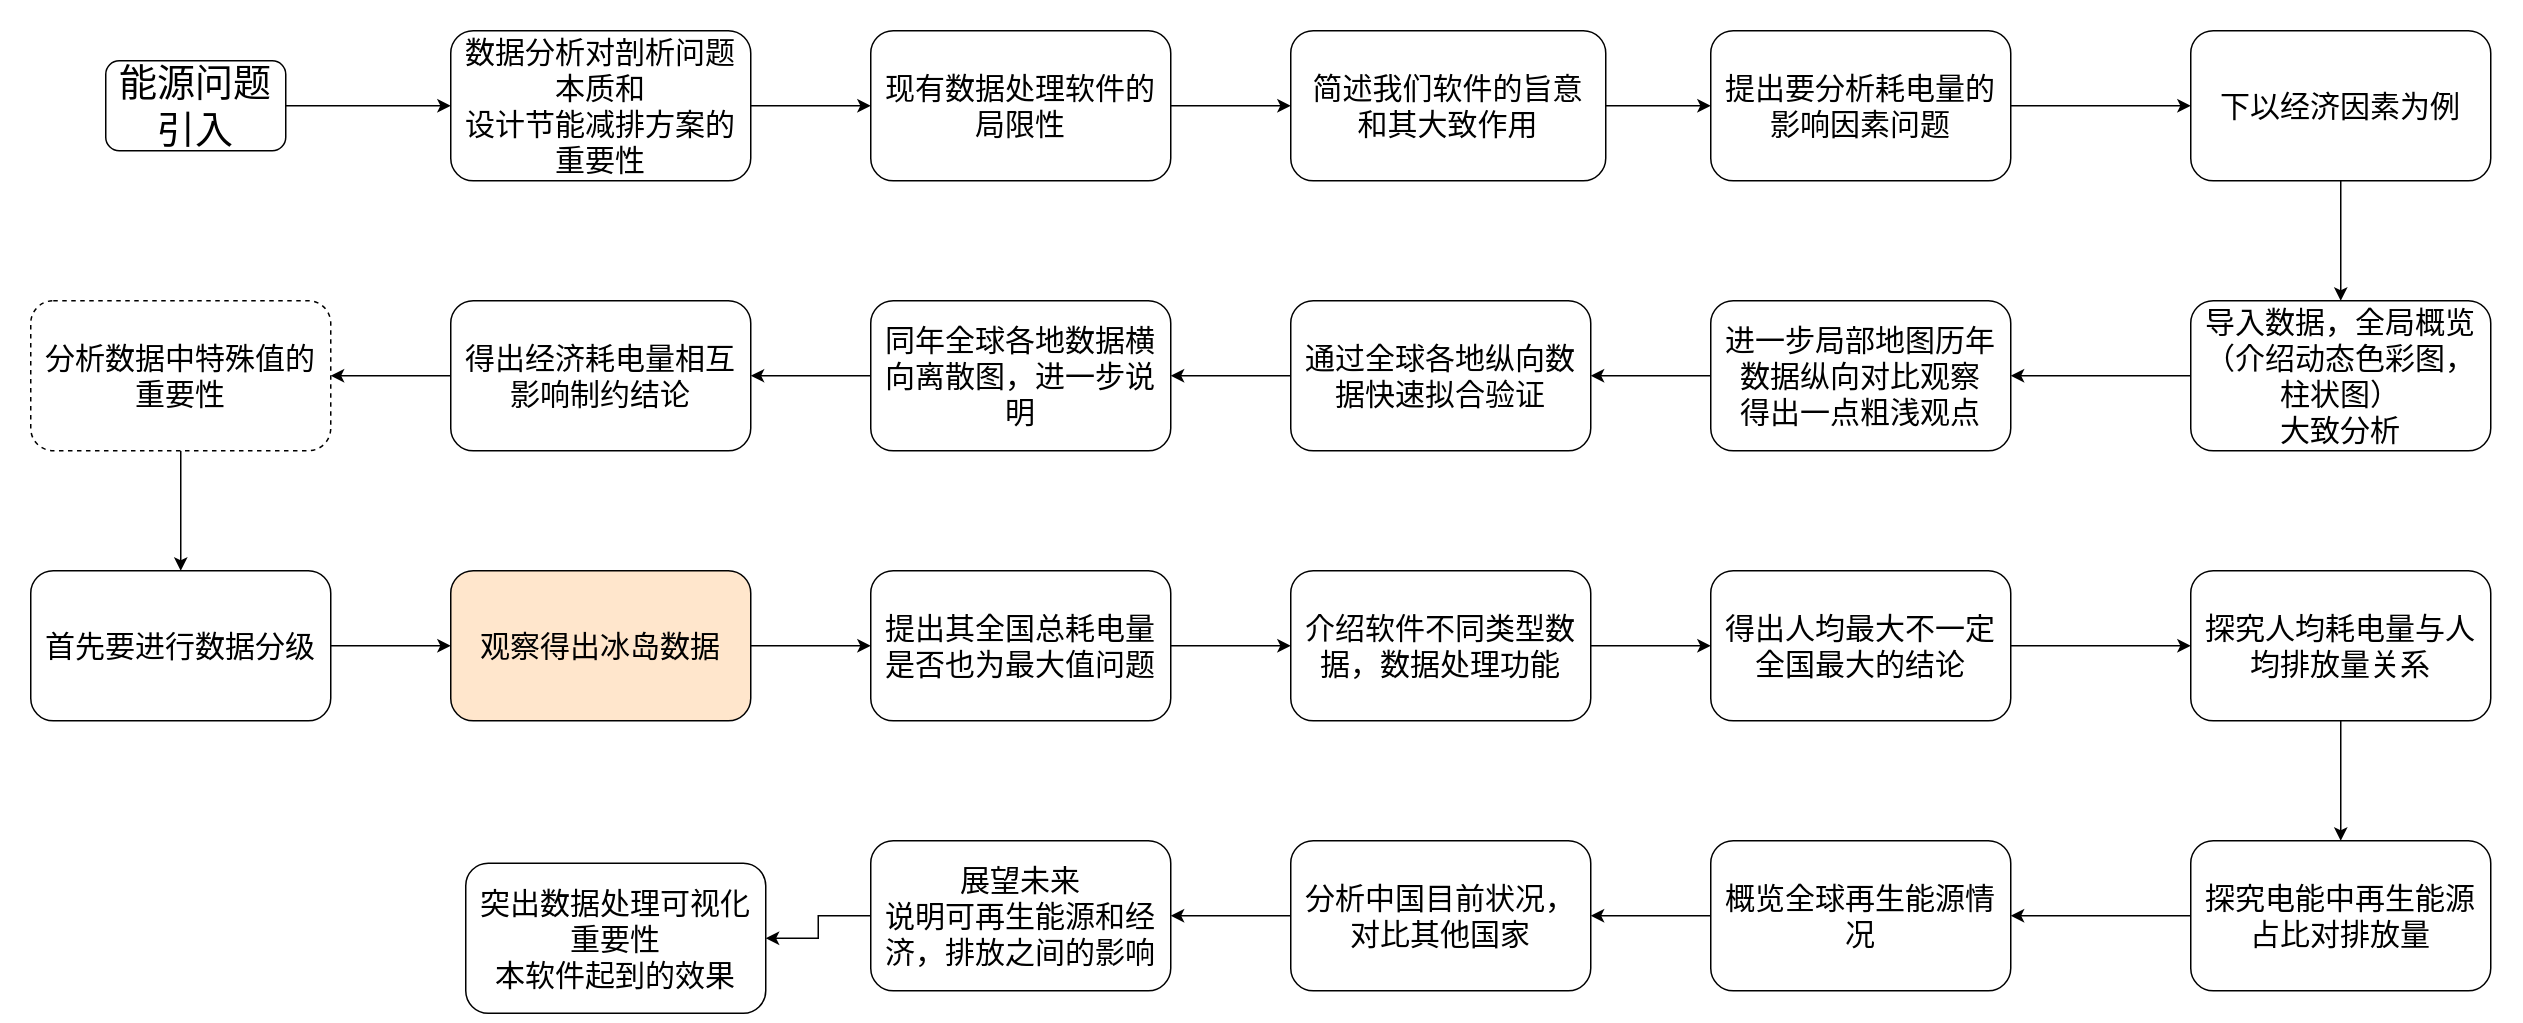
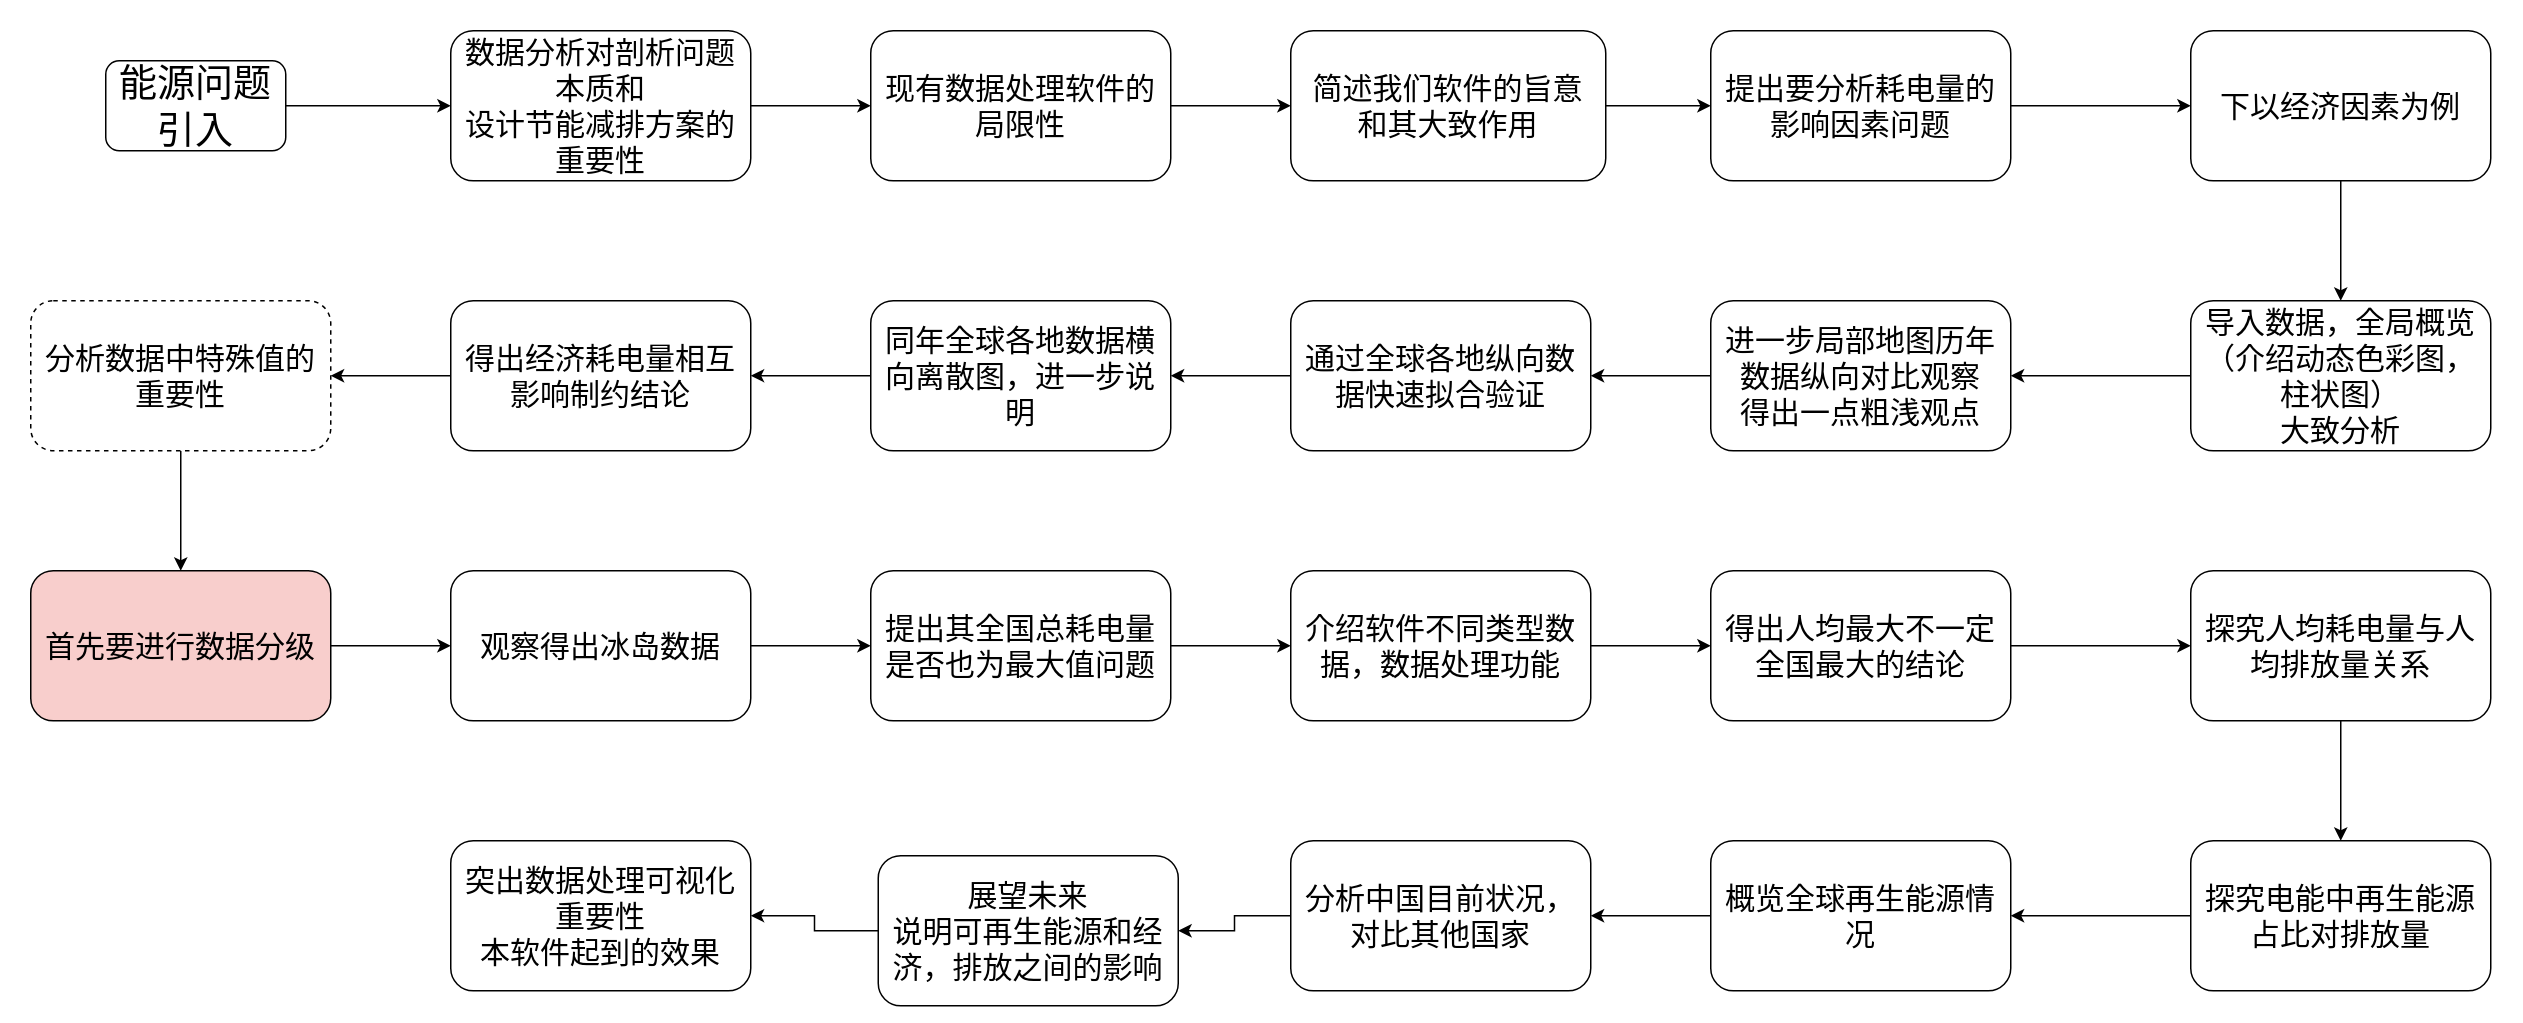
node "首先要进行数据分级": fillcolor #ffffff -> #f8cecc
node "观察得出冰岛数据": fillcolor #ffe6cc -> #ffffff
node "展望未来 说明可再生能源和经济，排放之间的影响": moved (1021, 916) -> (1028, 931)
node "突出数据处理可视化重要性 本软件起到的效果": moved (616, 938) -> (601, 916)
